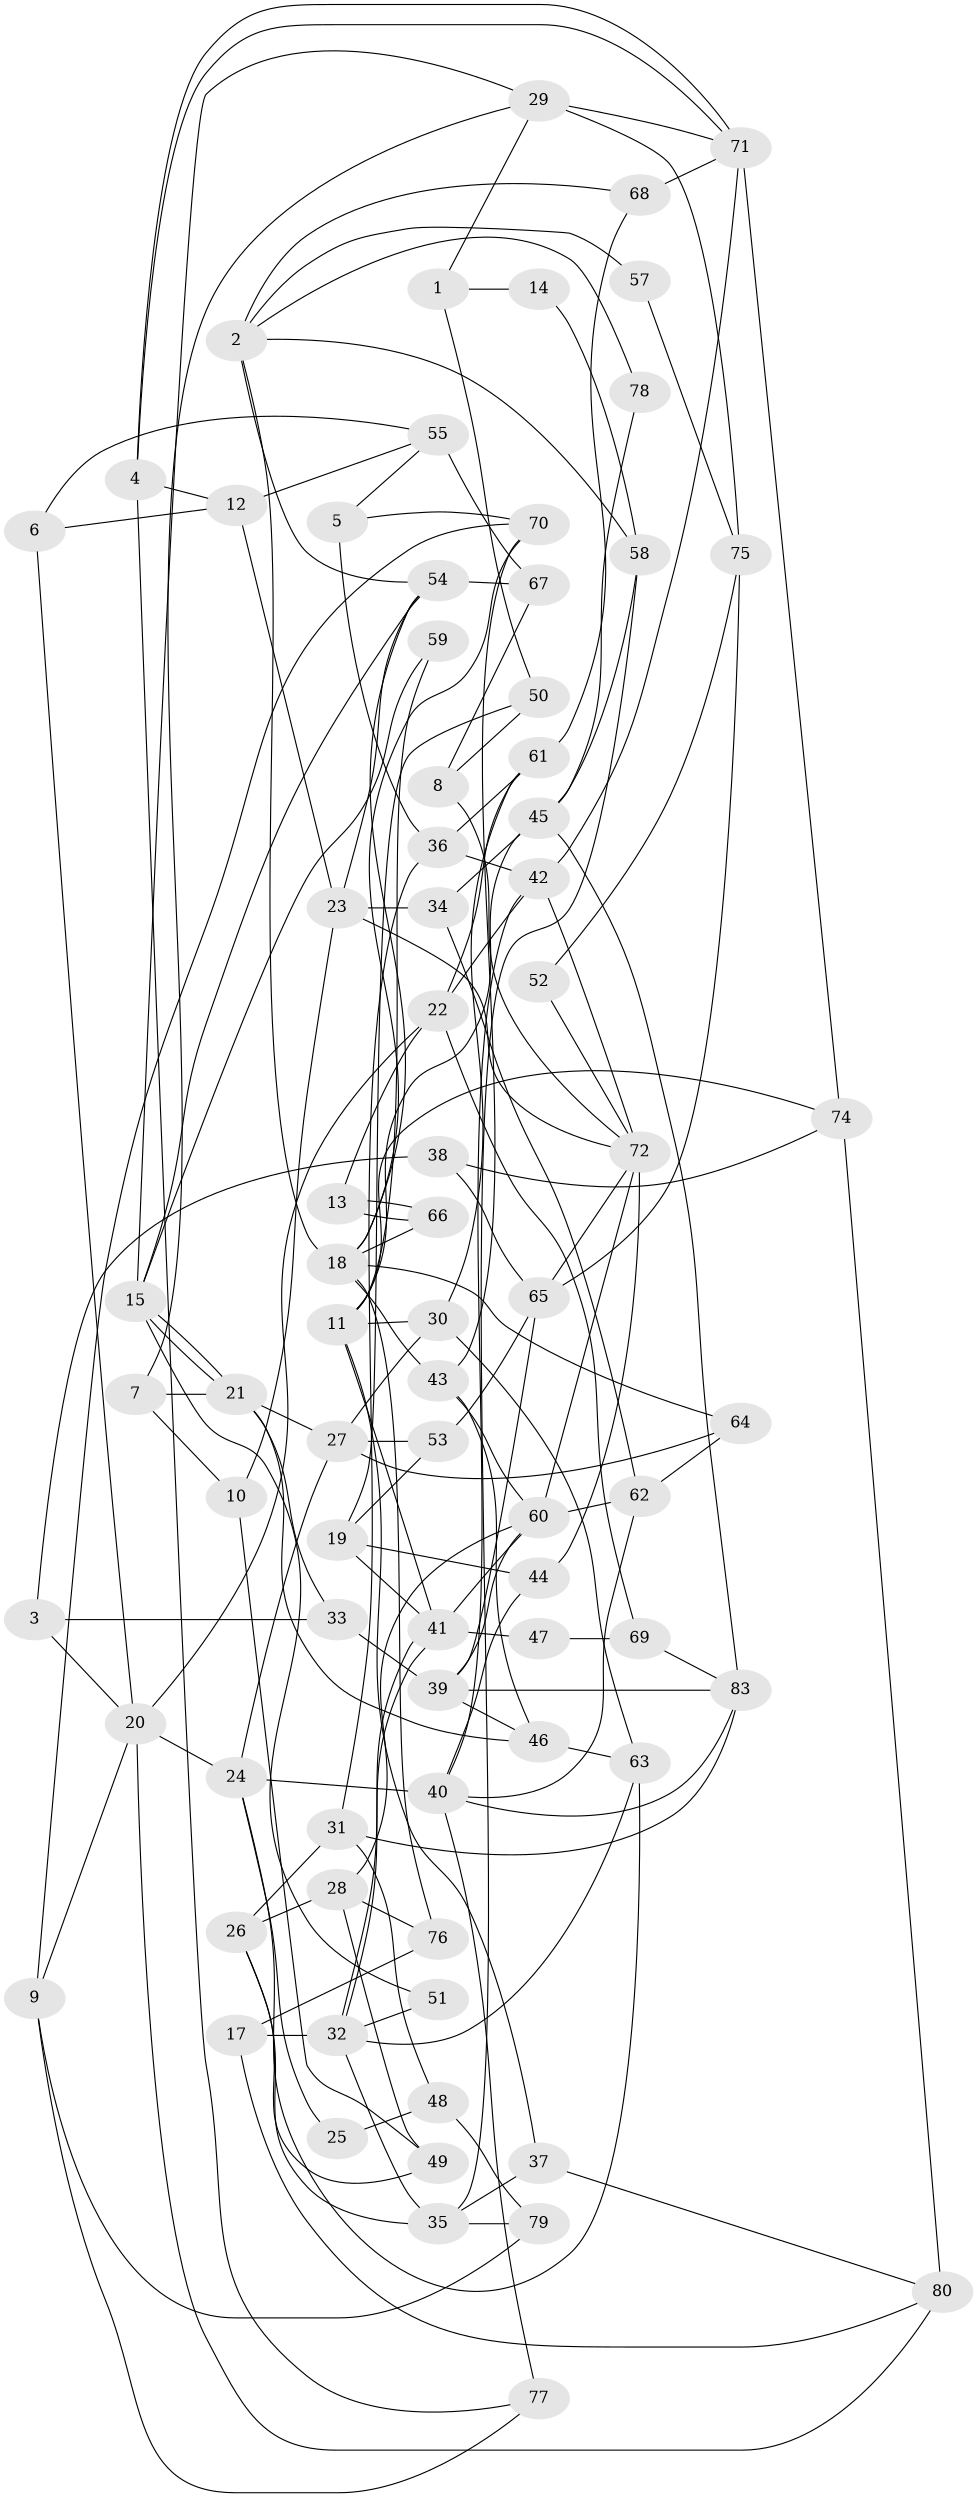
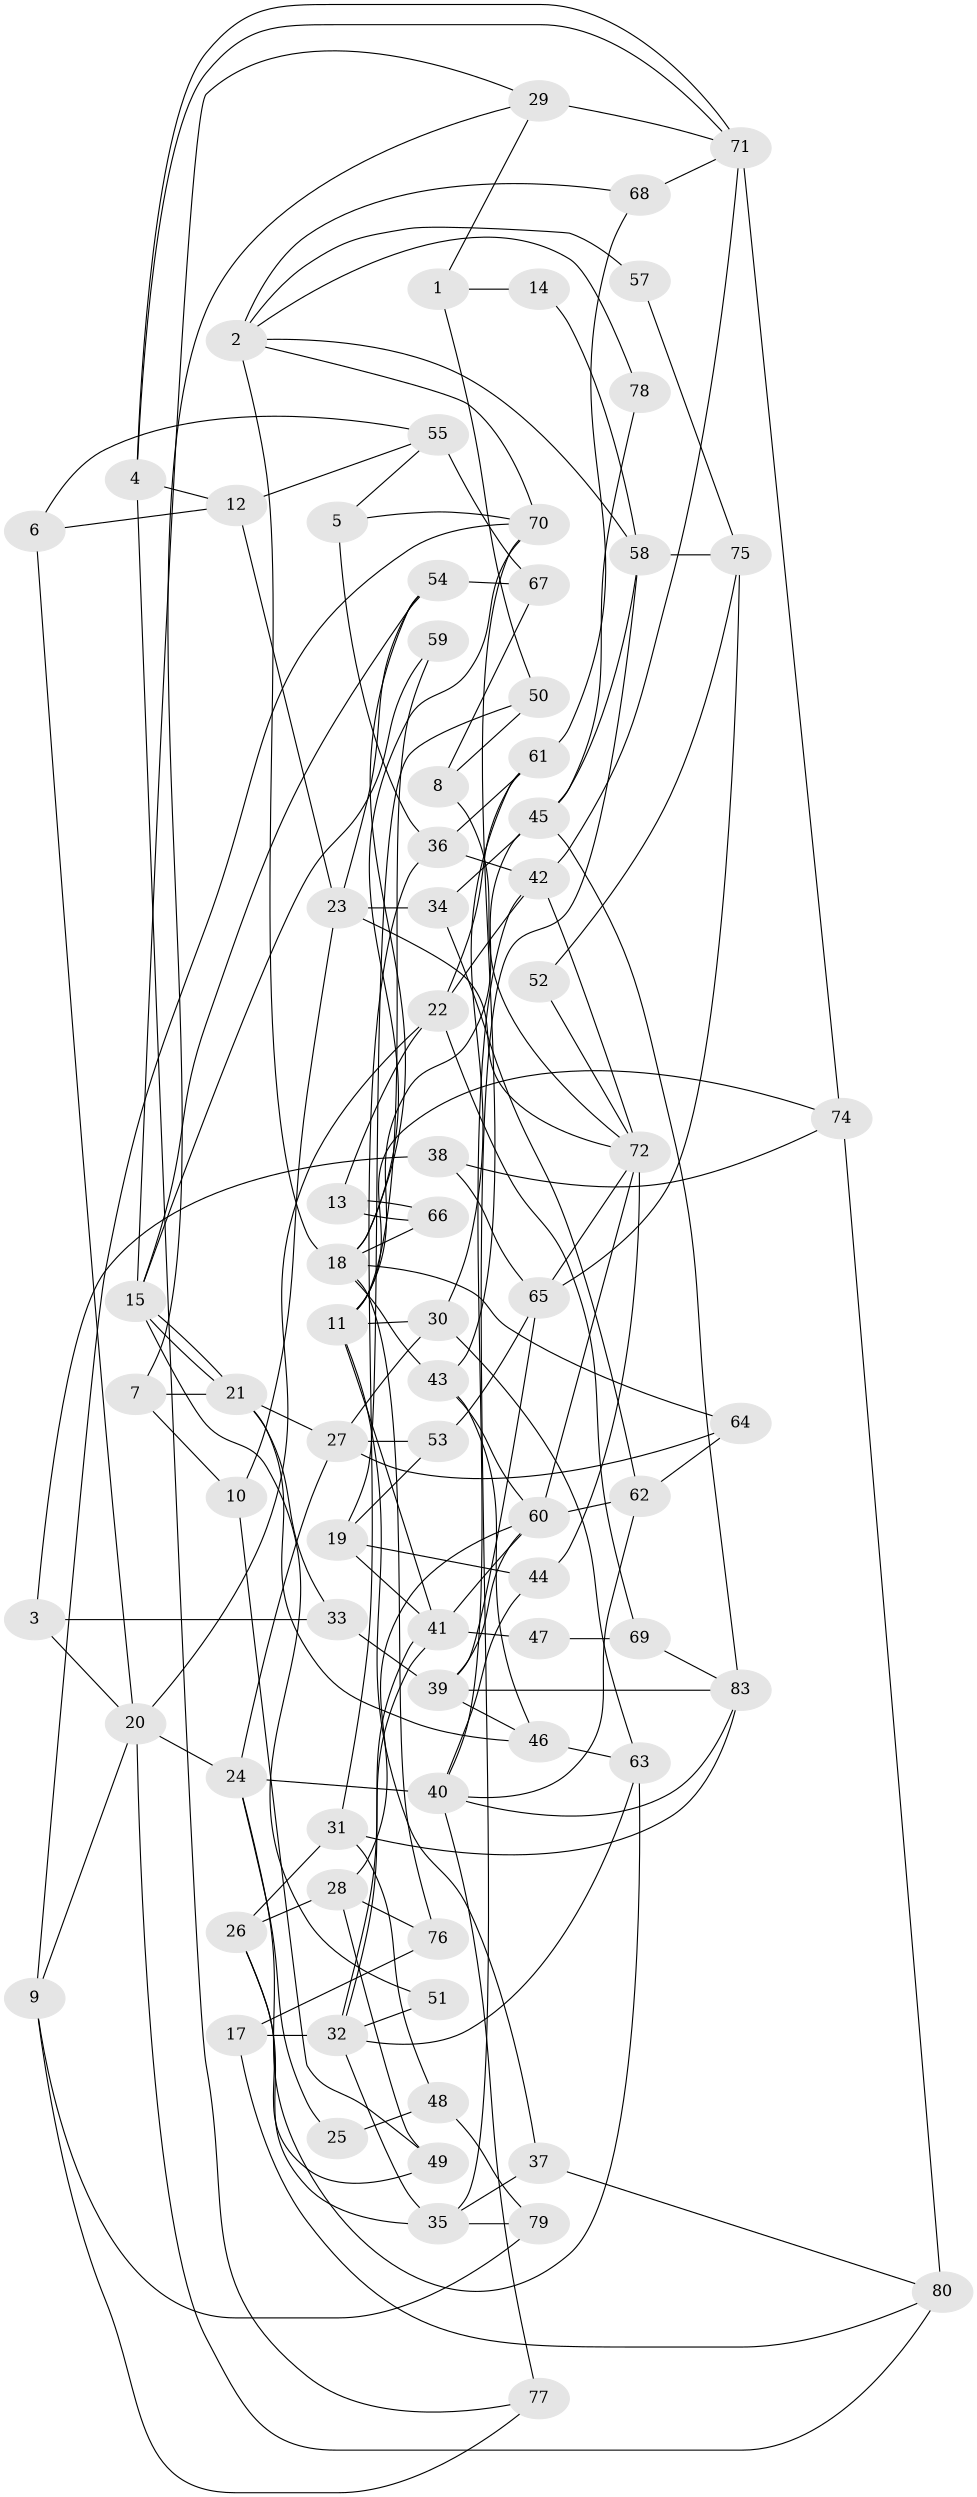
edge "29" -- "75": now "58" -- "75"
edge "2" -- "54": now "2" -- "70"
